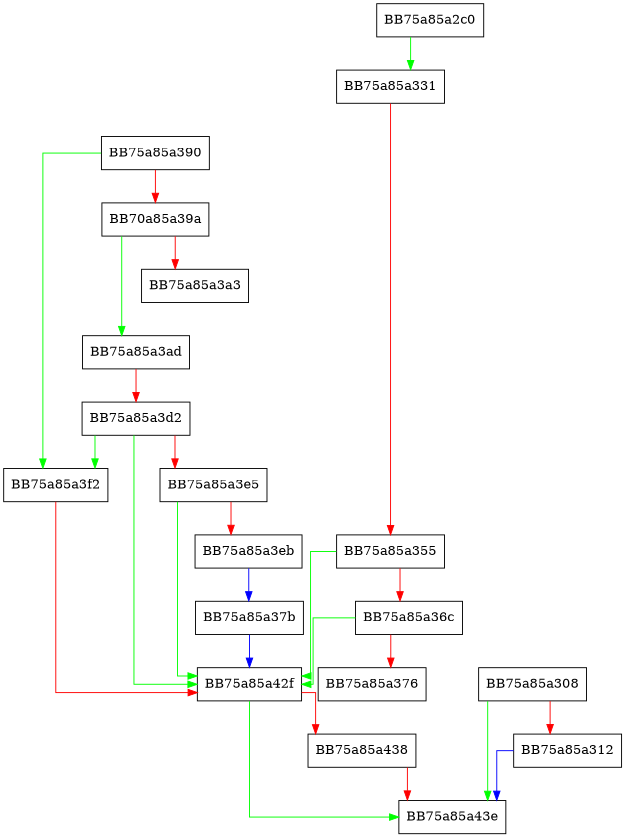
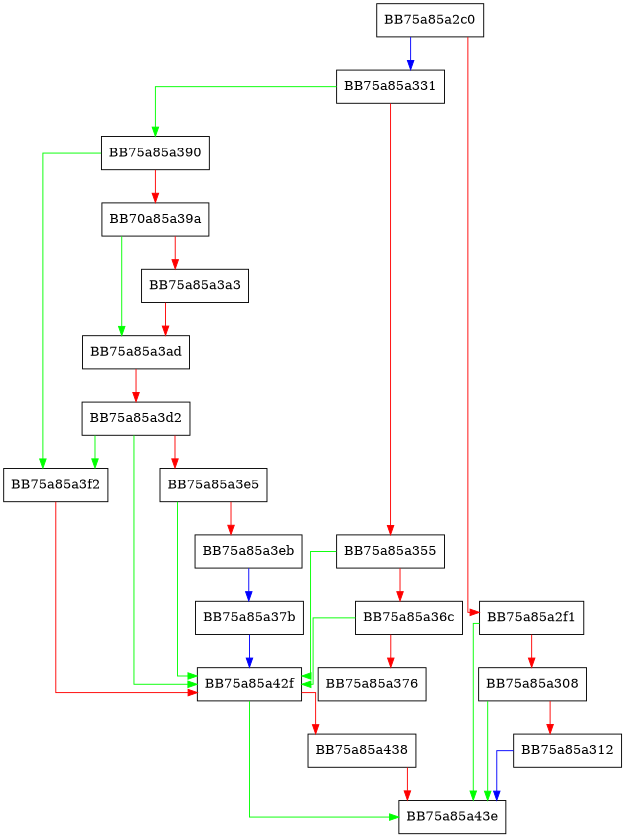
edge "BB75a85a2c0" -> "BB75a85a331": color green -> blue
edge "BB75a85a331" -> "BB75a85a390": added
edge "BB75a85a3a3" -> "BB75a85a3ad": added
node "BB75a85a2f1": added
